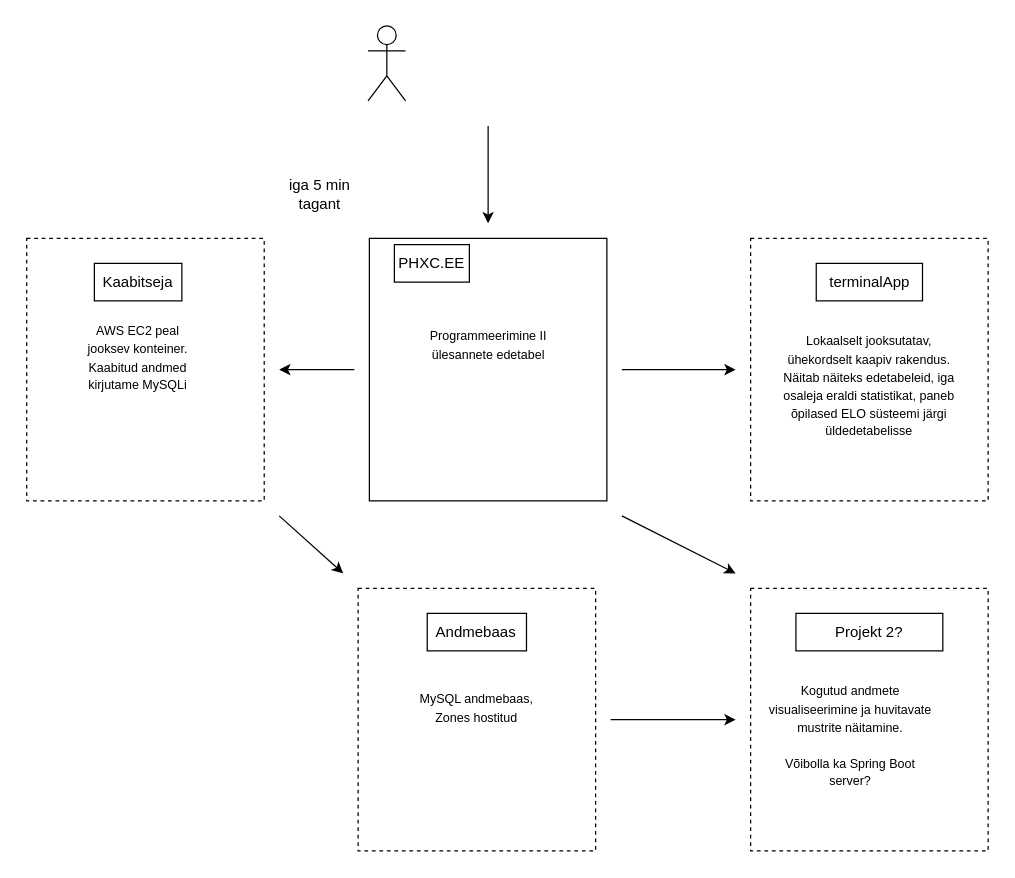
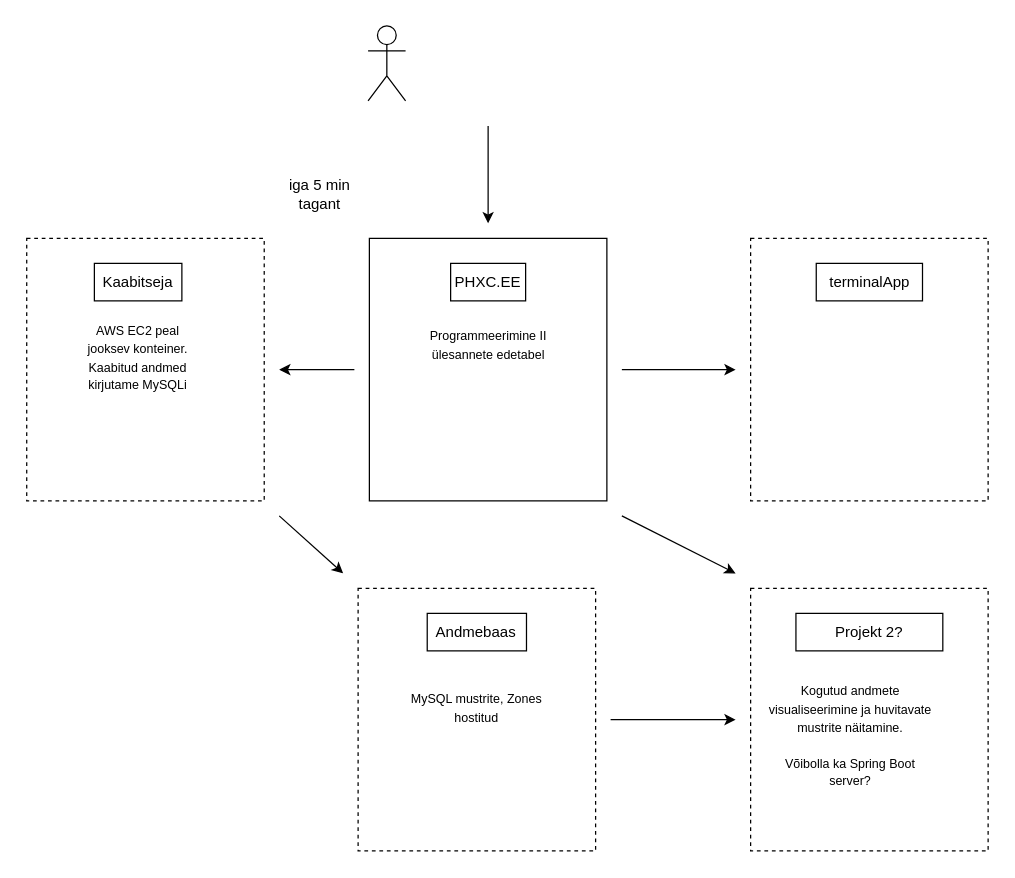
node "PHXC.EE": moved (432, 263) -> (488, 282)
node "Lokaalselt jooksutatav, ühekordselt kaapiv rakendus. Näitab näiteks edetabeleid, iga osaleja eraldi statistikat, paneb õpilased ELO süsteemi järgi üldedetabelisse": removed
node "MySQL andmebaas, Zones hostitud": label "MySQL andmebaas, Zones hostitud" -> "MySQL mustrite, Zones hostitud"
